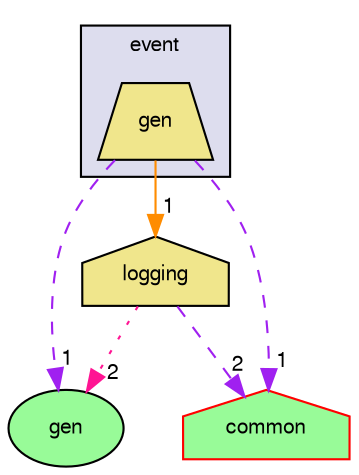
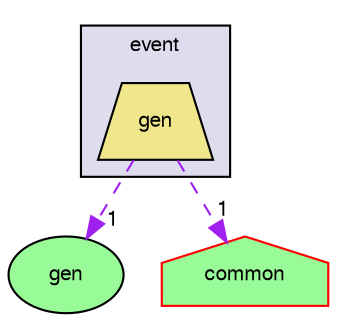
node "logging": removed
